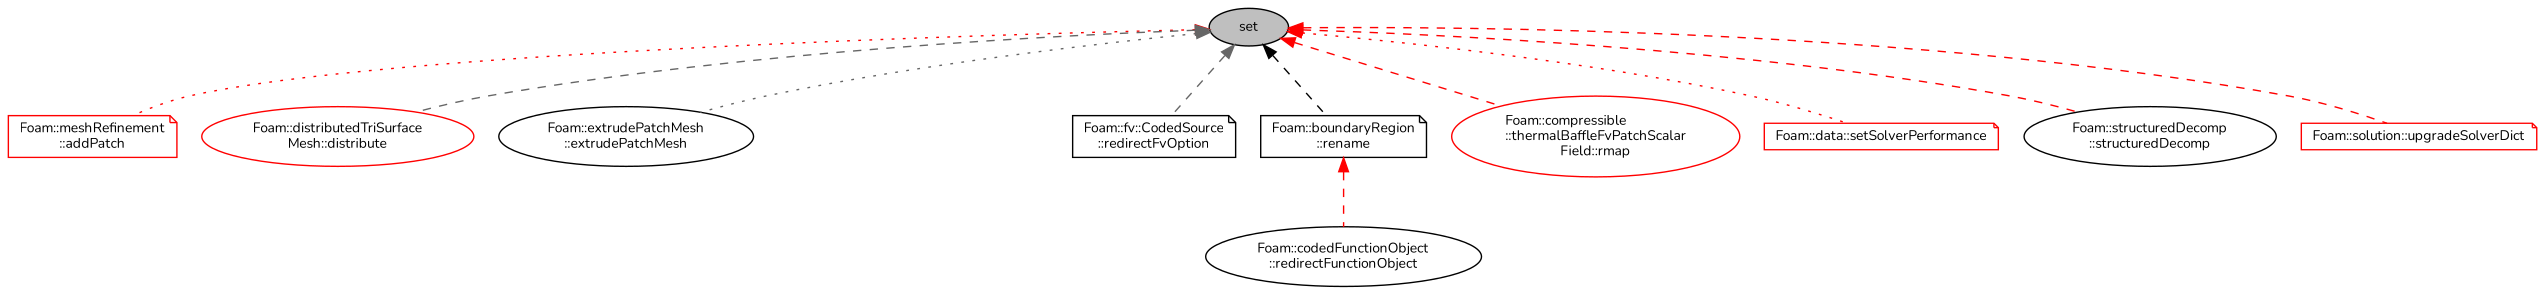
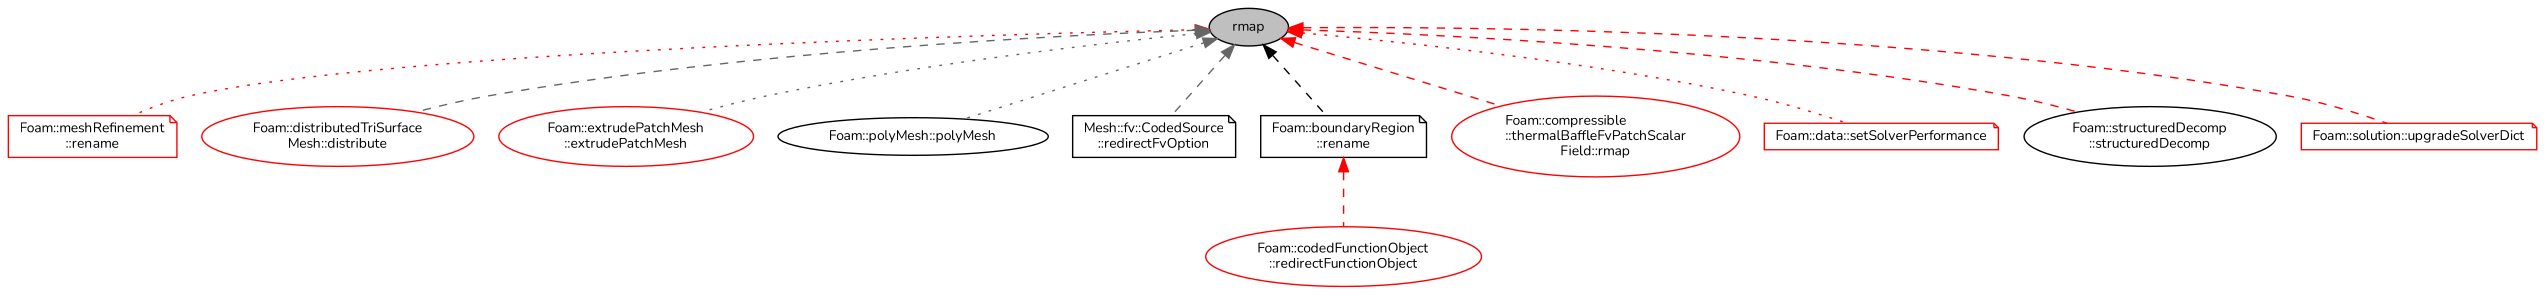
node "set": label "set" -> "rmap"
node "Foam::meshRefinement ::addPatch": label "Foam::meshRefinement ::addPatch" -> "Foam::meshRefinement ::rename"
node "Foam::extrudePatchMesh ::extrudePatchMesh": color black -> red
node "Foam::polyMesh::polyMesh": added
node "Foam::fv::CodedSource ::redirectFvOption": label "Foam::fv::CodedSource ::redirectFvOption" -> "Mesh::fv::CodedSource ::redirectFvOption"
node "Foam::codedFunctionObject ::redirectFunctionObject": color black -> red
